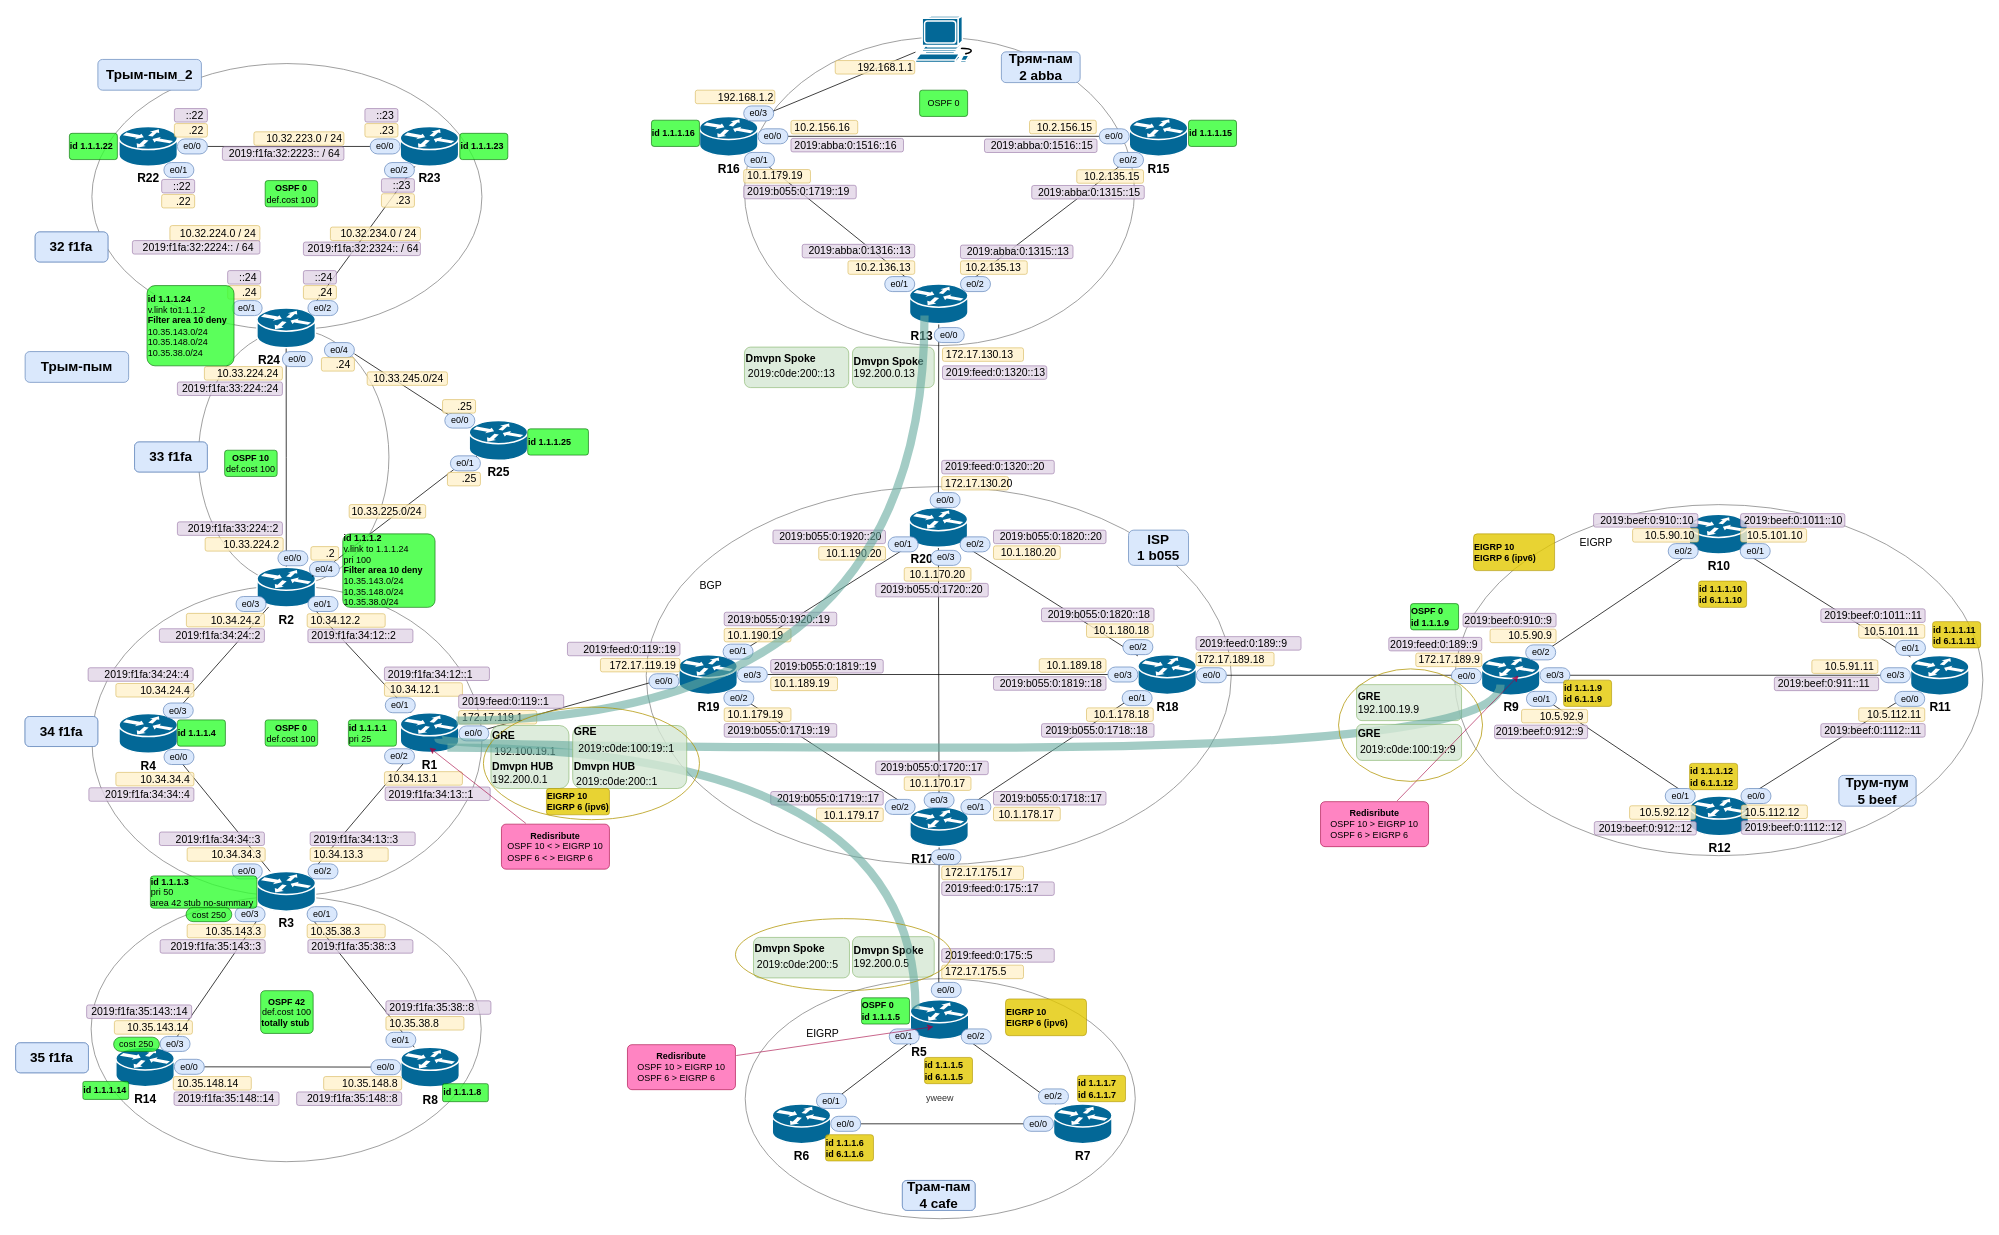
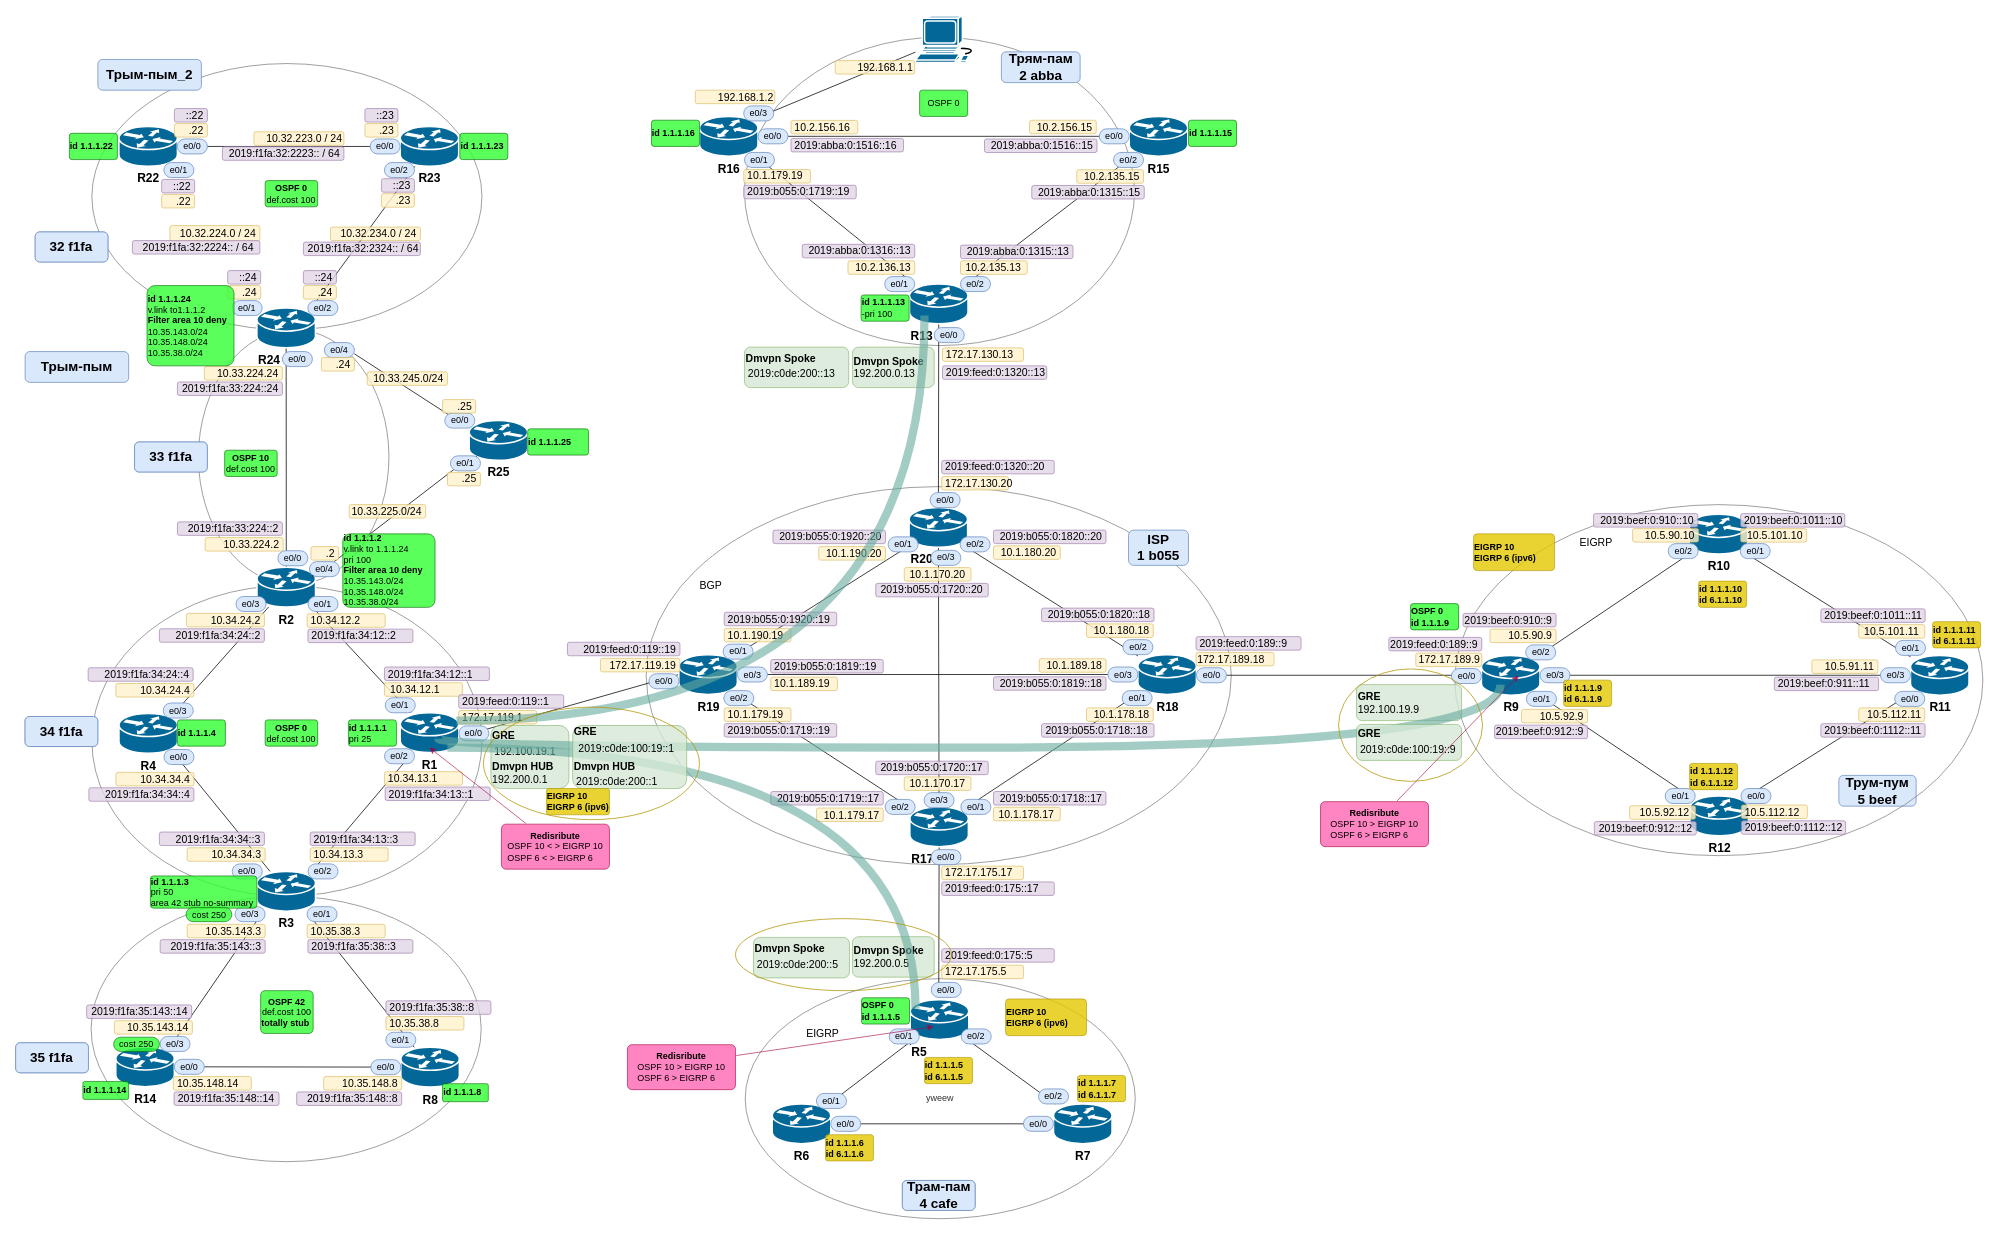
node "id 1.1.1.13 -pri 100": added
